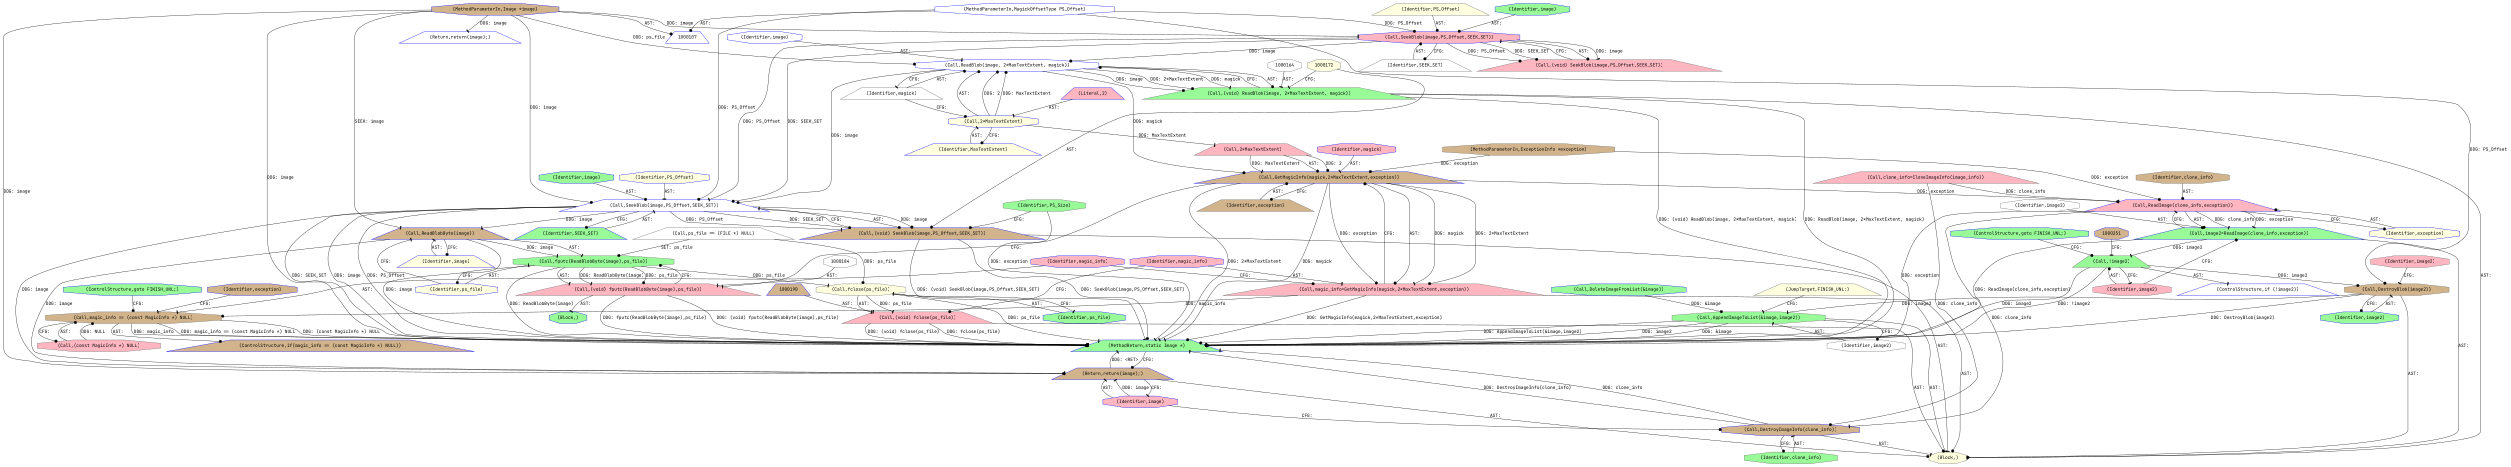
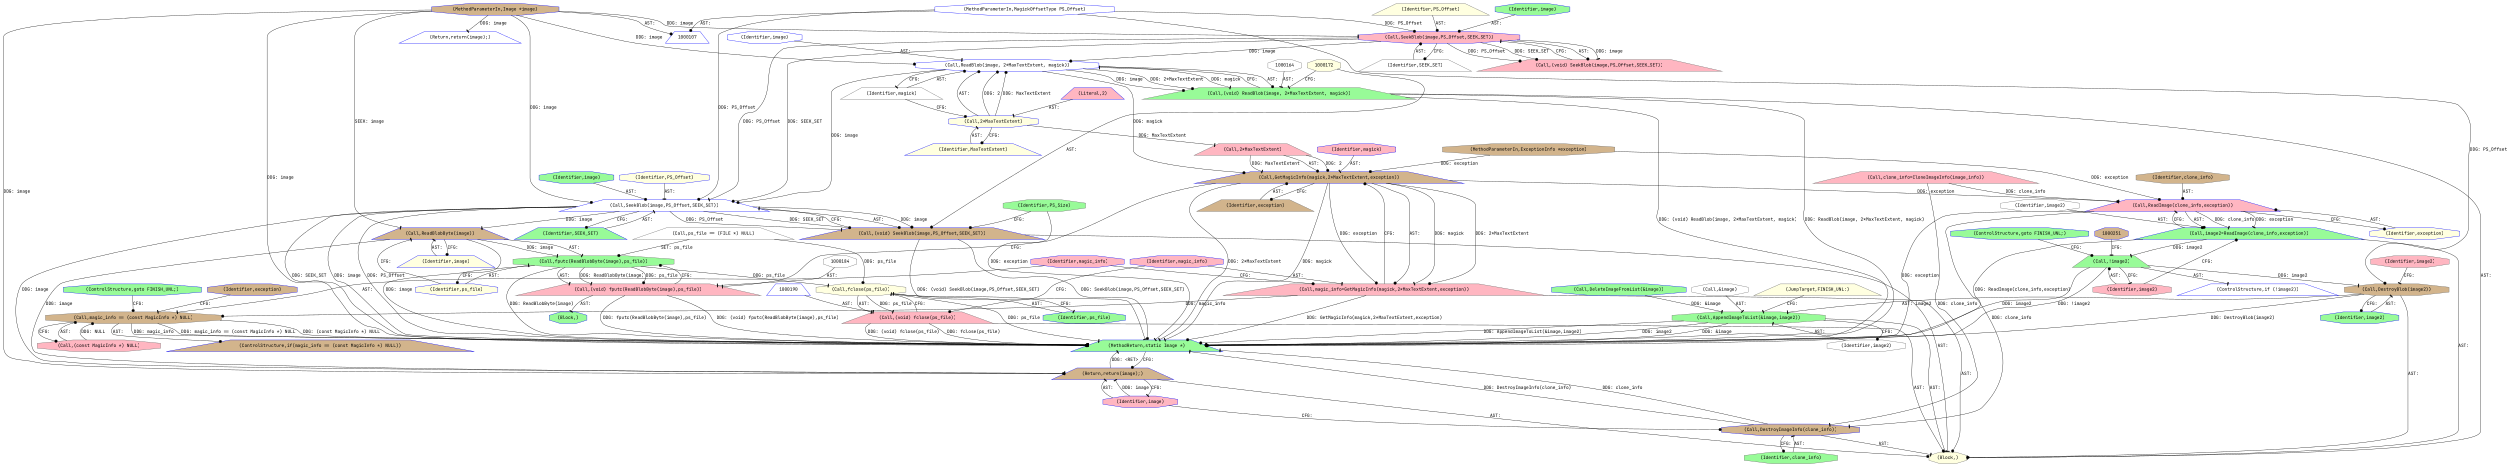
edge "(MethodParameterIn,Image *image)" -> "(Call,ReadBlob(image, 2*MaxTextExtent, magick))": label "DDG: ps_file" -> "DDG: image"
edge "(Call,(void) ReadBlob(image, 2*MaxTextExtent, magick))" -> "(Call,ReadBlob(image, 2*MaxTextExtent, magick))": arrowhead dot -> tee
edge "(Call,!image2)" -> "(Call,DestroyBlob(image2))": arrowhead dot -> tee
node "1000190": fillcolor tan -> white
node "(Call,&image)": added
edge "(Call,(void) fclose(ps_file))" -> "(Call,fclose(ps_file))": added, label "CFG:"
edge "(Call,DeleteImageFromList(&image))" -> "(Call,AppendImageToList(&image,image2))": arrowhead dot -> tee
edge "(Call,DestroyBlob(image2))" -> "(Call,AppendImageToList(&image,image2))": label "DDG: image2" -> "AST: image2"
edge "(Call,clone_info=CloneImageInfo(image_info))" -> "(Call,DestroyImageInfo(clone_info))": arrowhead dot -> tee
